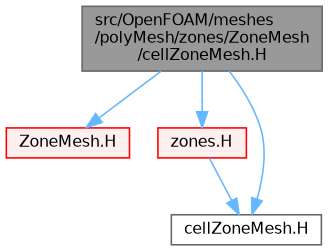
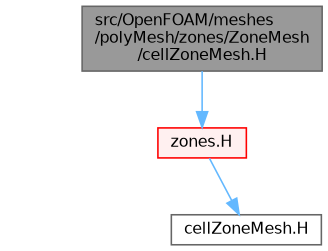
edge "src/OpenFOAM/meshes /polyMesh/zones/ZoneMesh /cellZoneMesh.H" -> "cellZoneMesh.H": removed
node "ZoneMesh.H": removed
